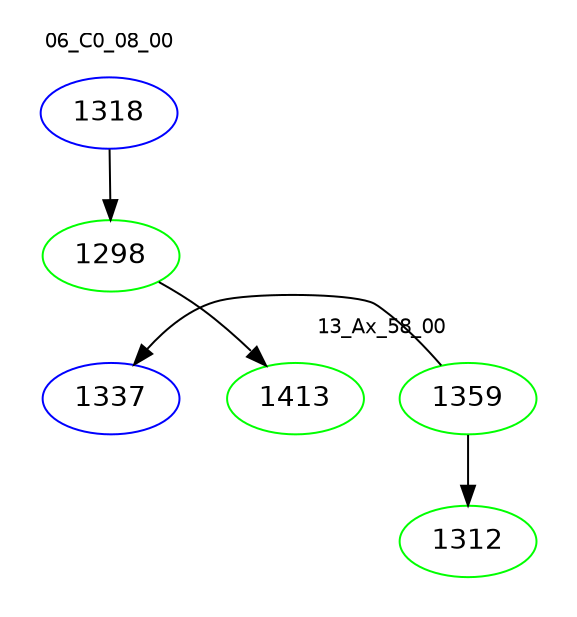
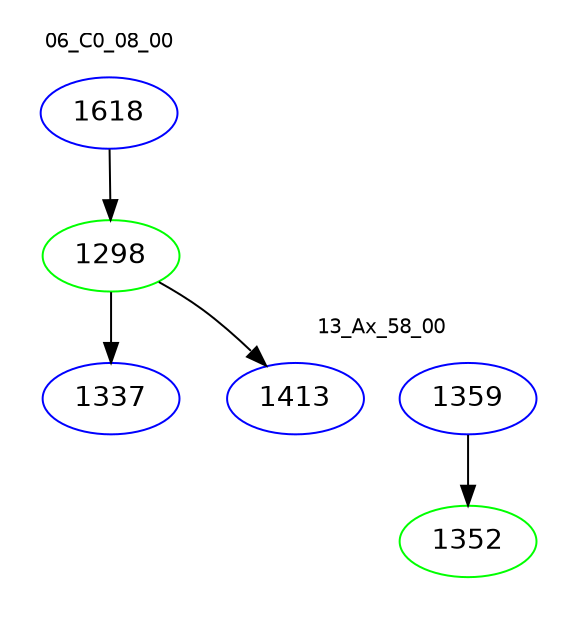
node "1318": label "1318" -> "1618"
edge "1359" -> "1337": now "1298" -> "1337"
node "1413": color green -> blue
node "1359": color green -> blue
node "1312": label "1312" -> "1352"
